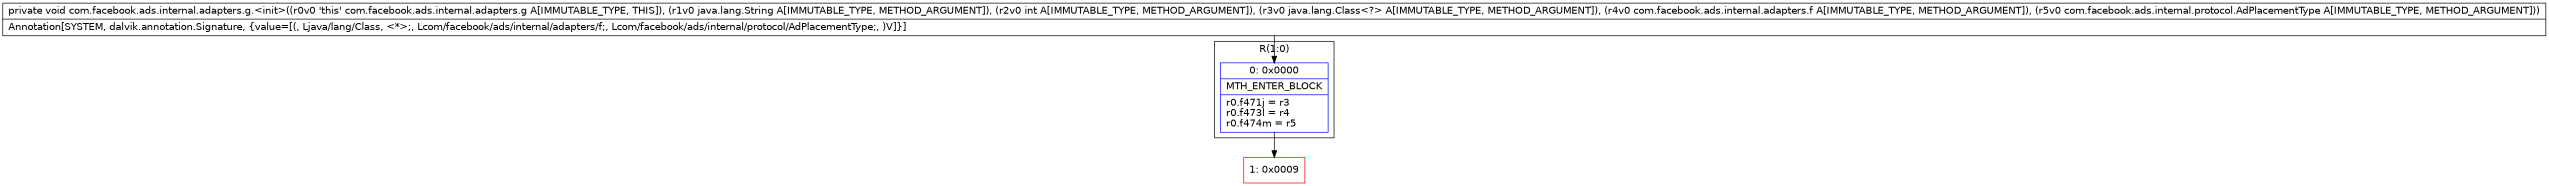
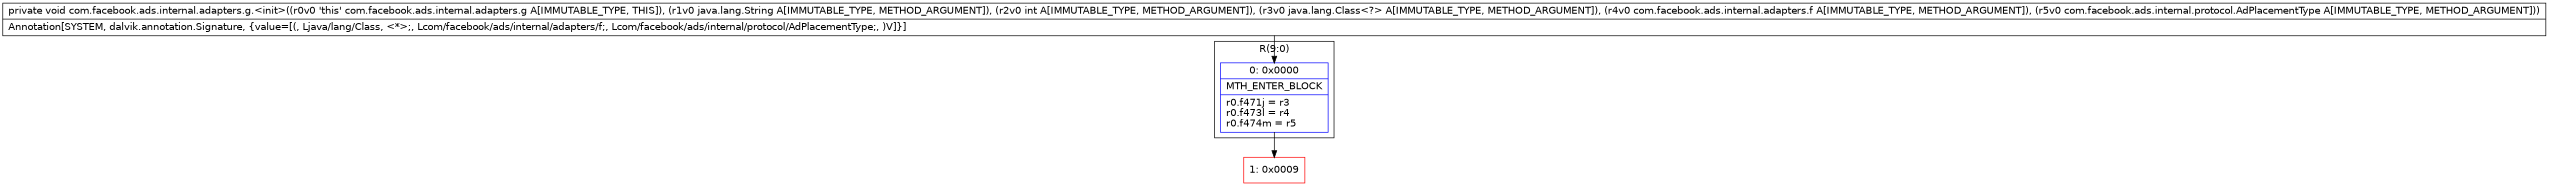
cluster "R(1:0)": label "R(1:0)" -> "R(9:0)"
